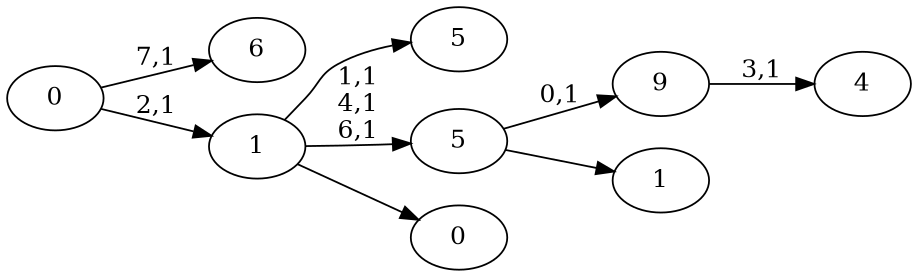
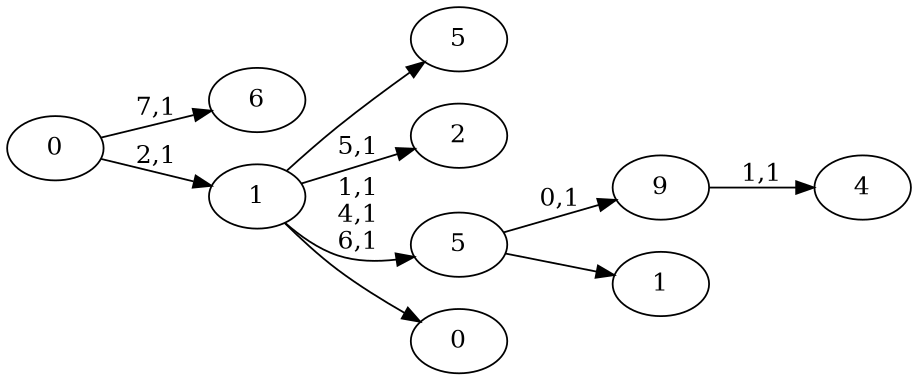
edge "9" -> "4": label "3,1" -> "1,1"
node "2": added
